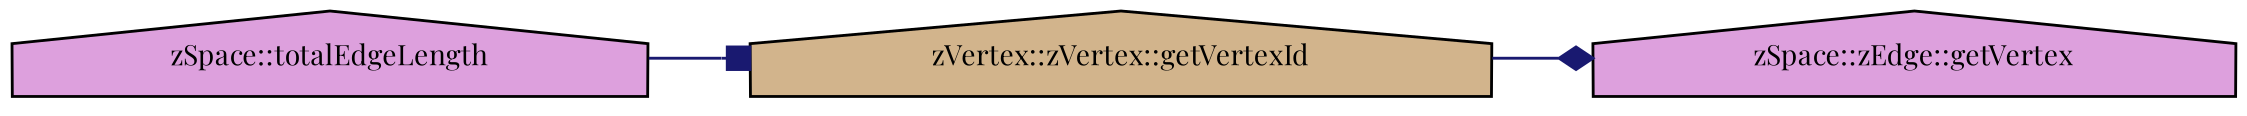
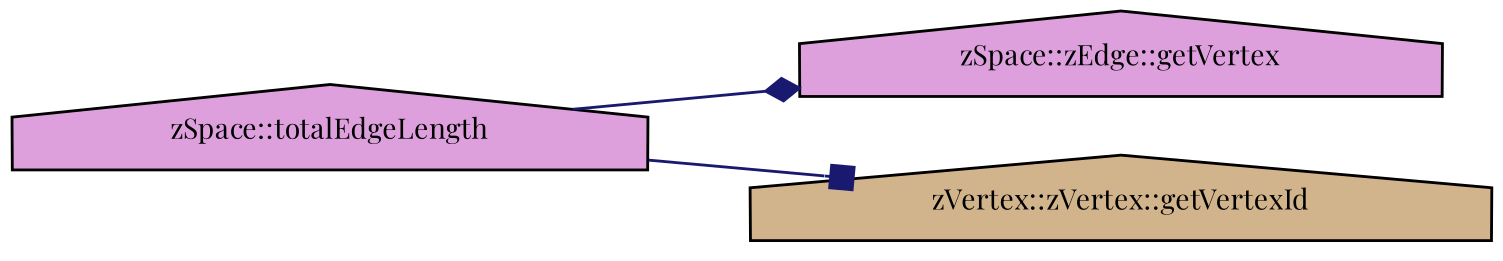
edge "zVertex::zVertex::getVertexId" -> "zSpace::zEdge::getVertex": now "zSpace::totalEdgeLength" -> "zSpace::zEdge::getVertex"
